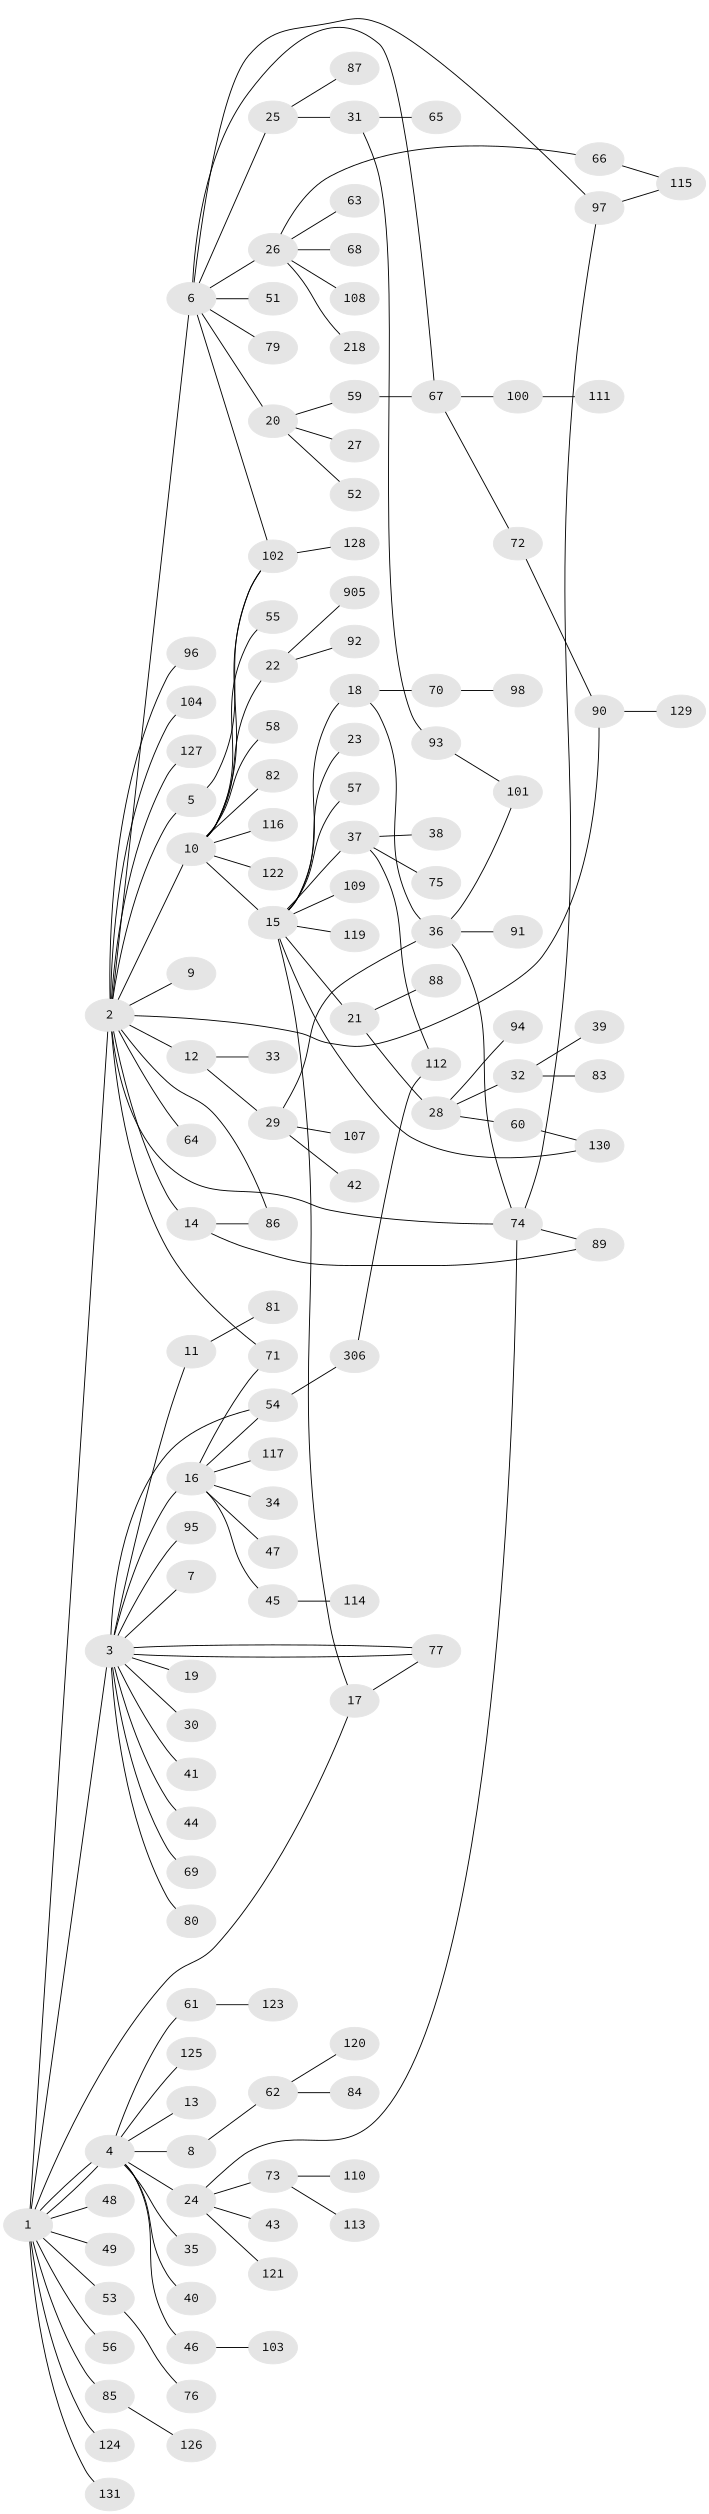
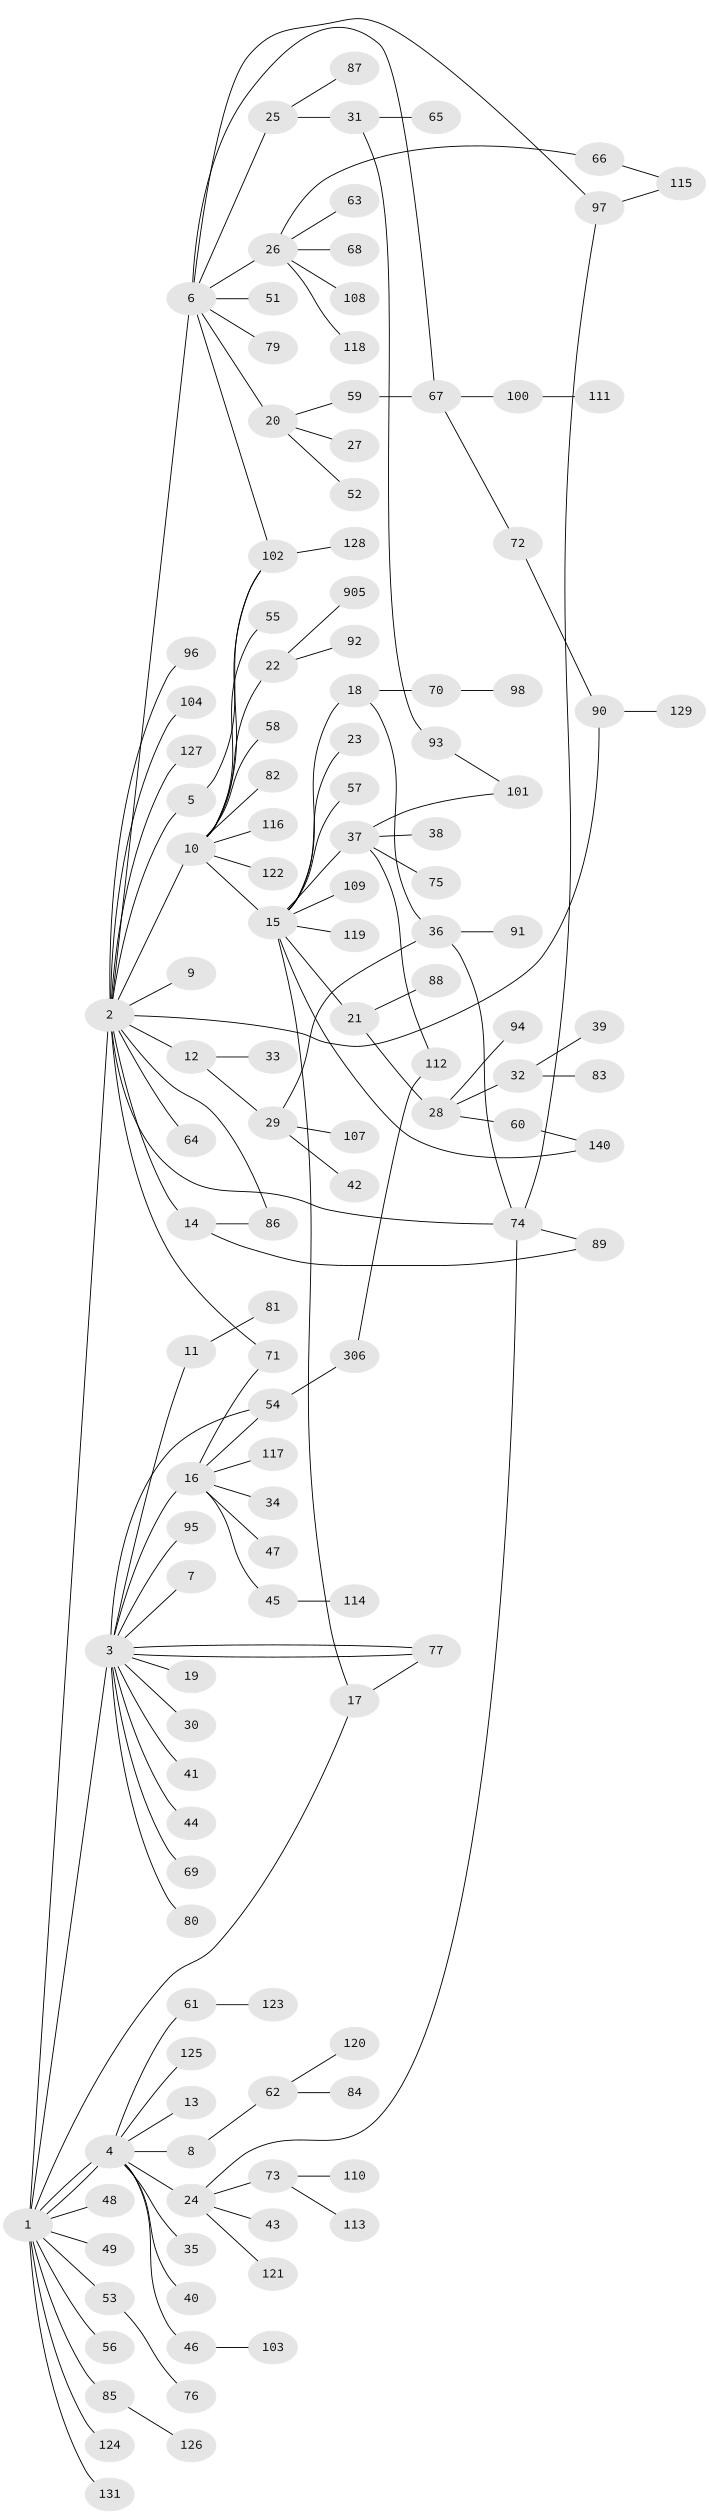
node "218": label "218" -> "118"
edge "101" -- "36": now "101" -- "37"
node "130": label "130" -> "140"
